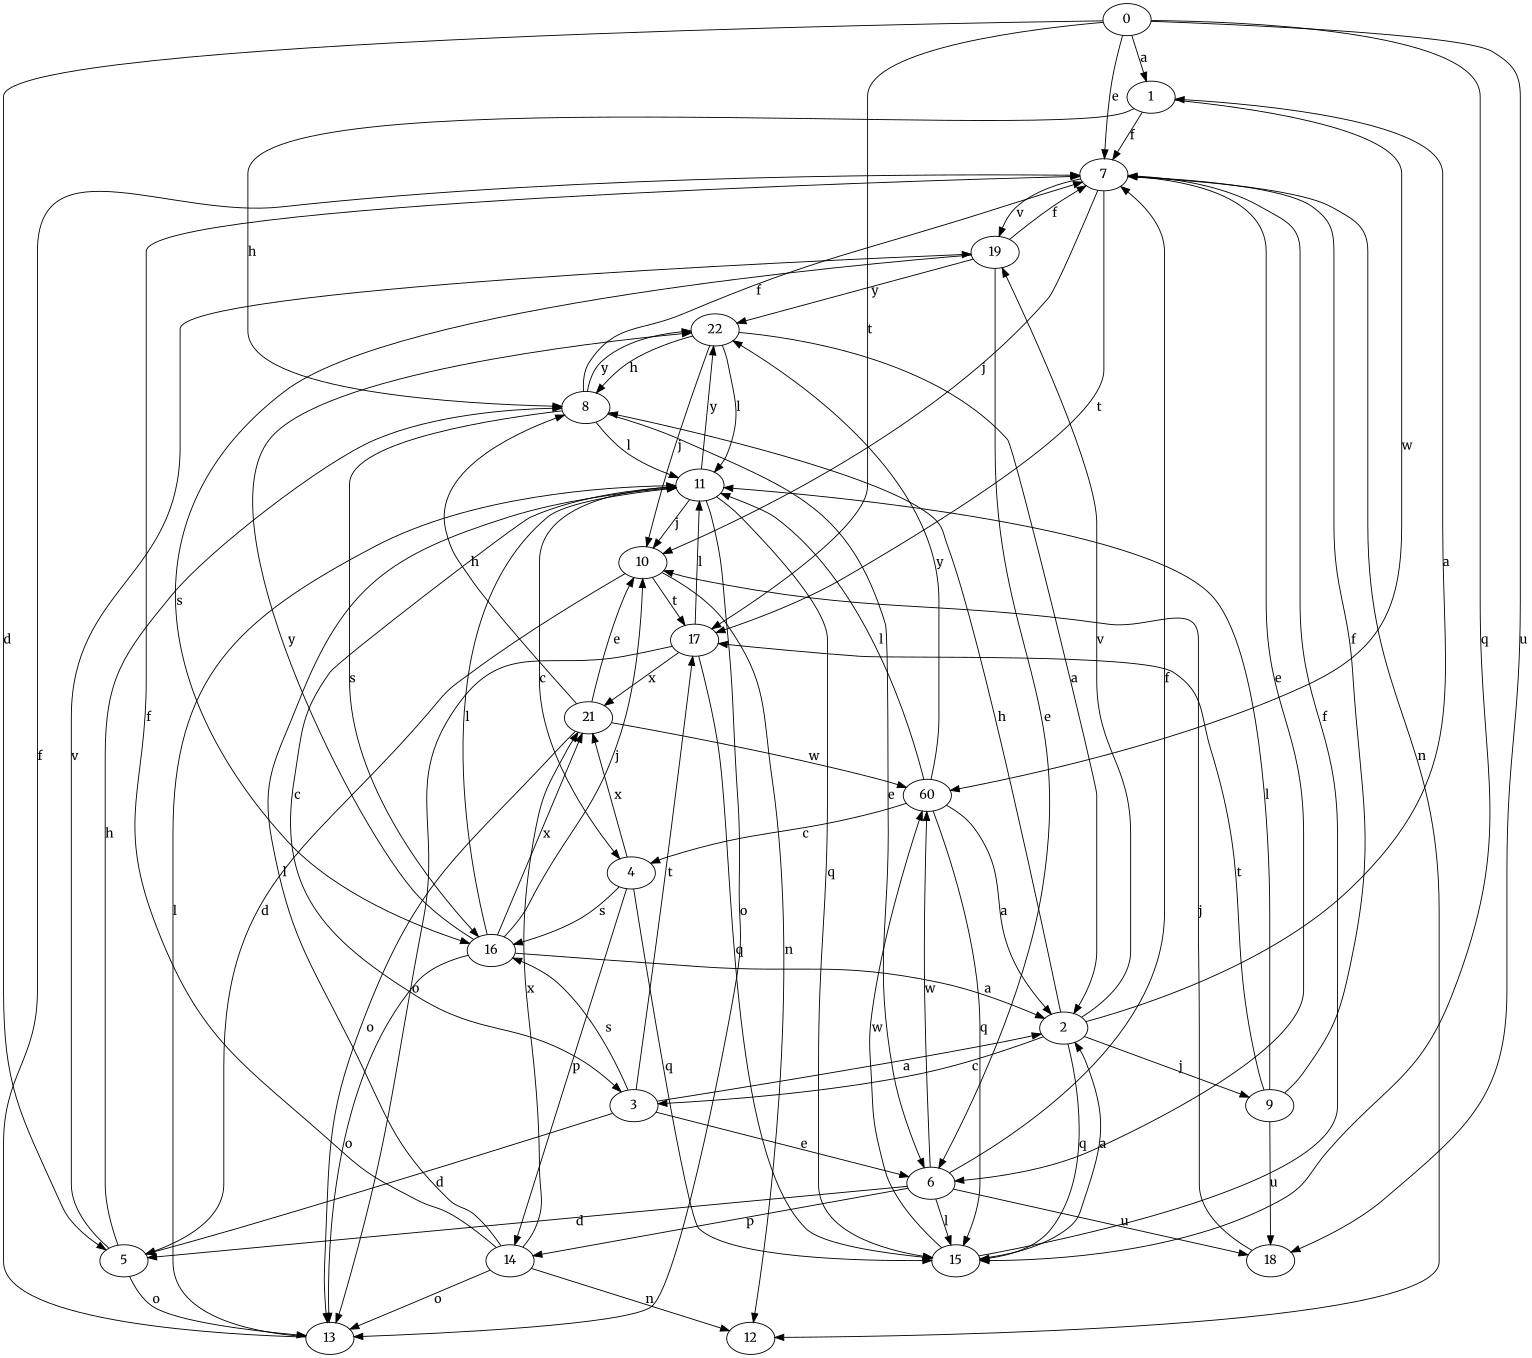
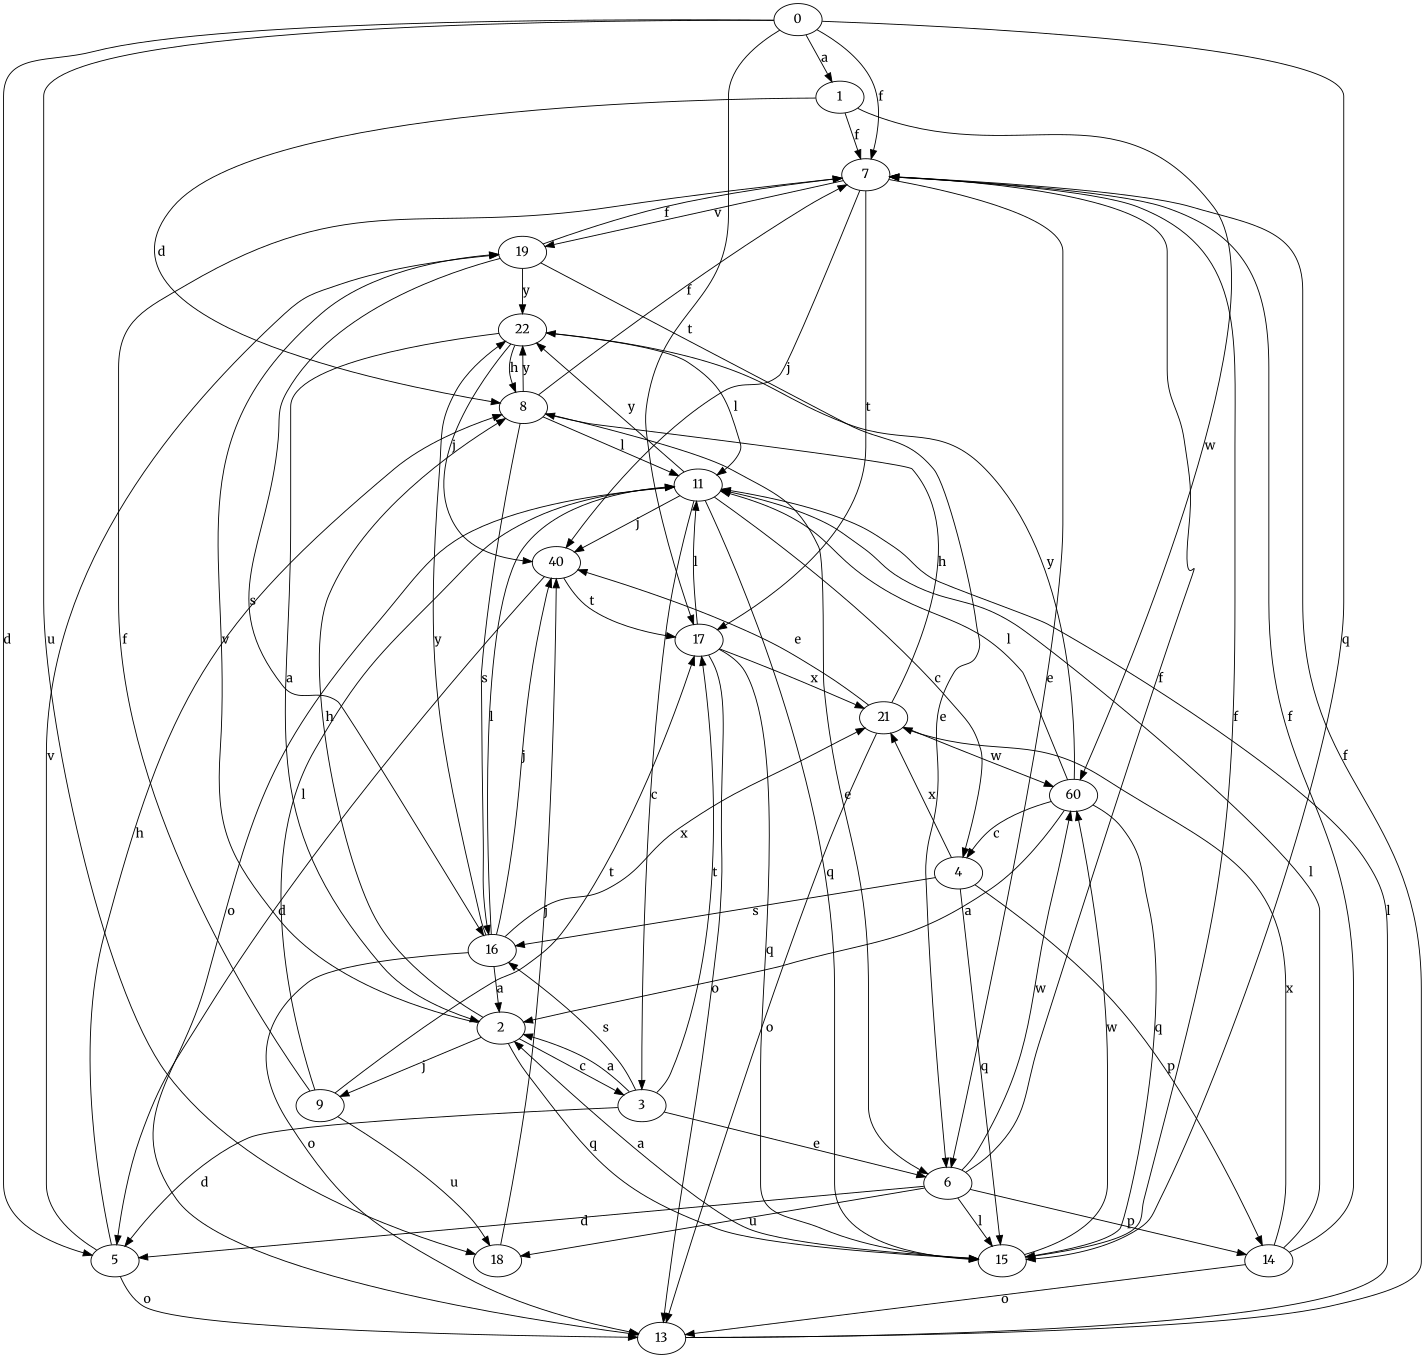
edge "0" -> "7": label "e" -> "f"
edge "1" -> "8": label "h" -> "d"
edge "2" -> "1": removed, label "a"
node "10": label "10" -> "40"
node "12": removed
